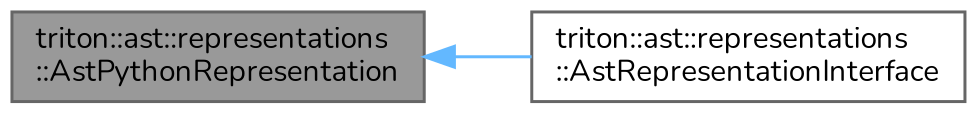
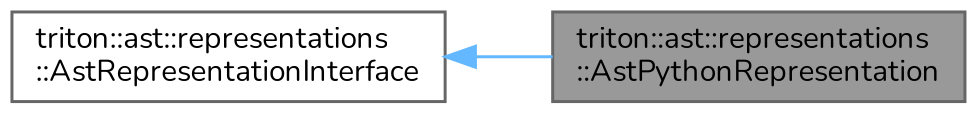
edge "triton::ast::representations ::AstRepresentationInterface" -> "triton::ast::representations ::AstPythonRepresentation": reversed
